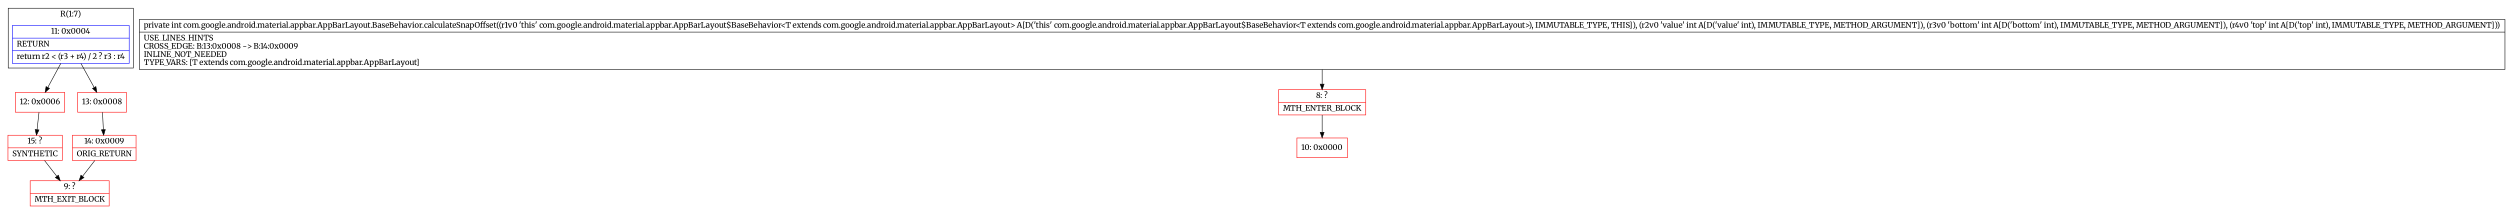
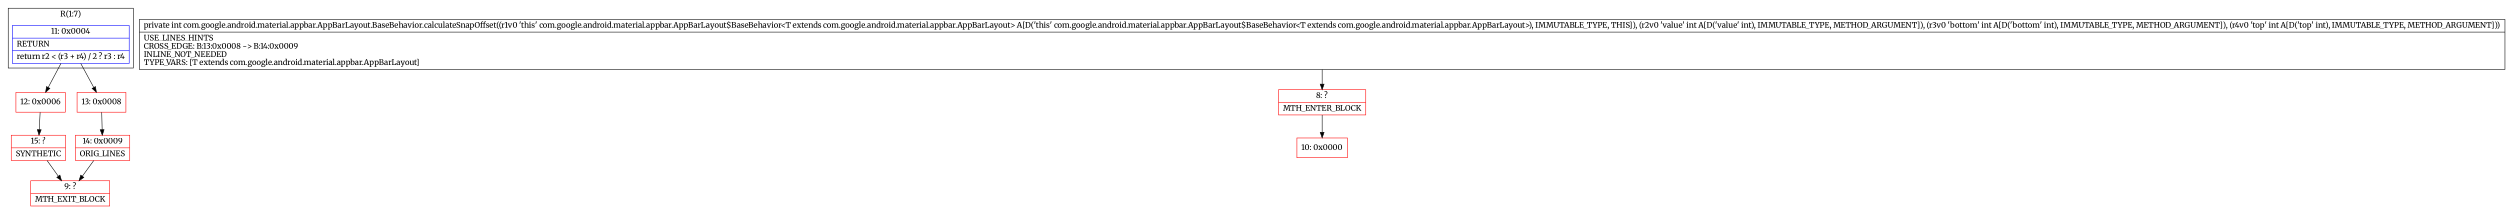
node "14: 0x0009": text "ORIG_RETURN" -> "ORIG_LINES"
